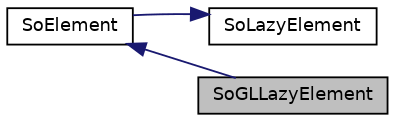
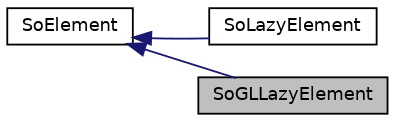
edge "SoElement" -> "SoLazyElement": reversed
